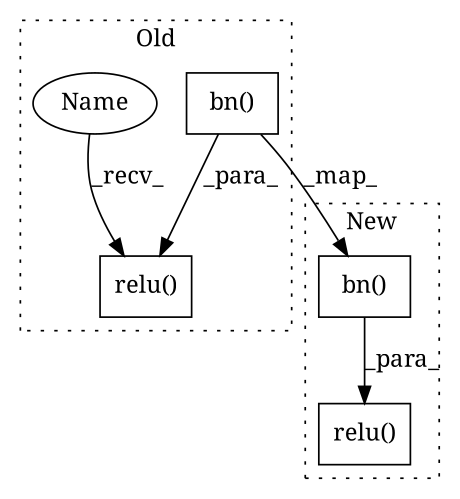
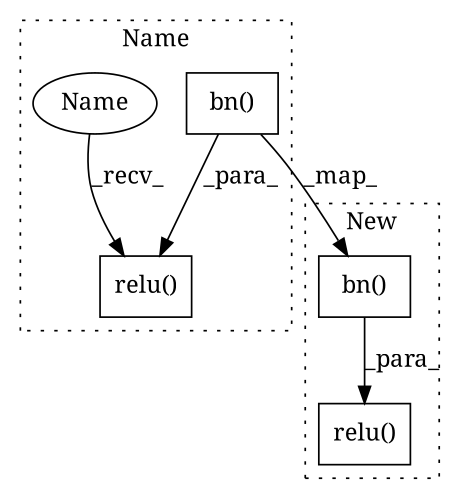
cluster "Old": label "Old" -> "Name"
